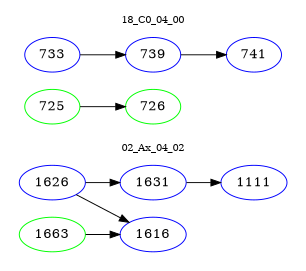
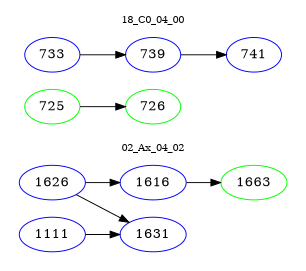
edge "1631" -> "1111": reversed
edge "1663" -> "1616": reversed
